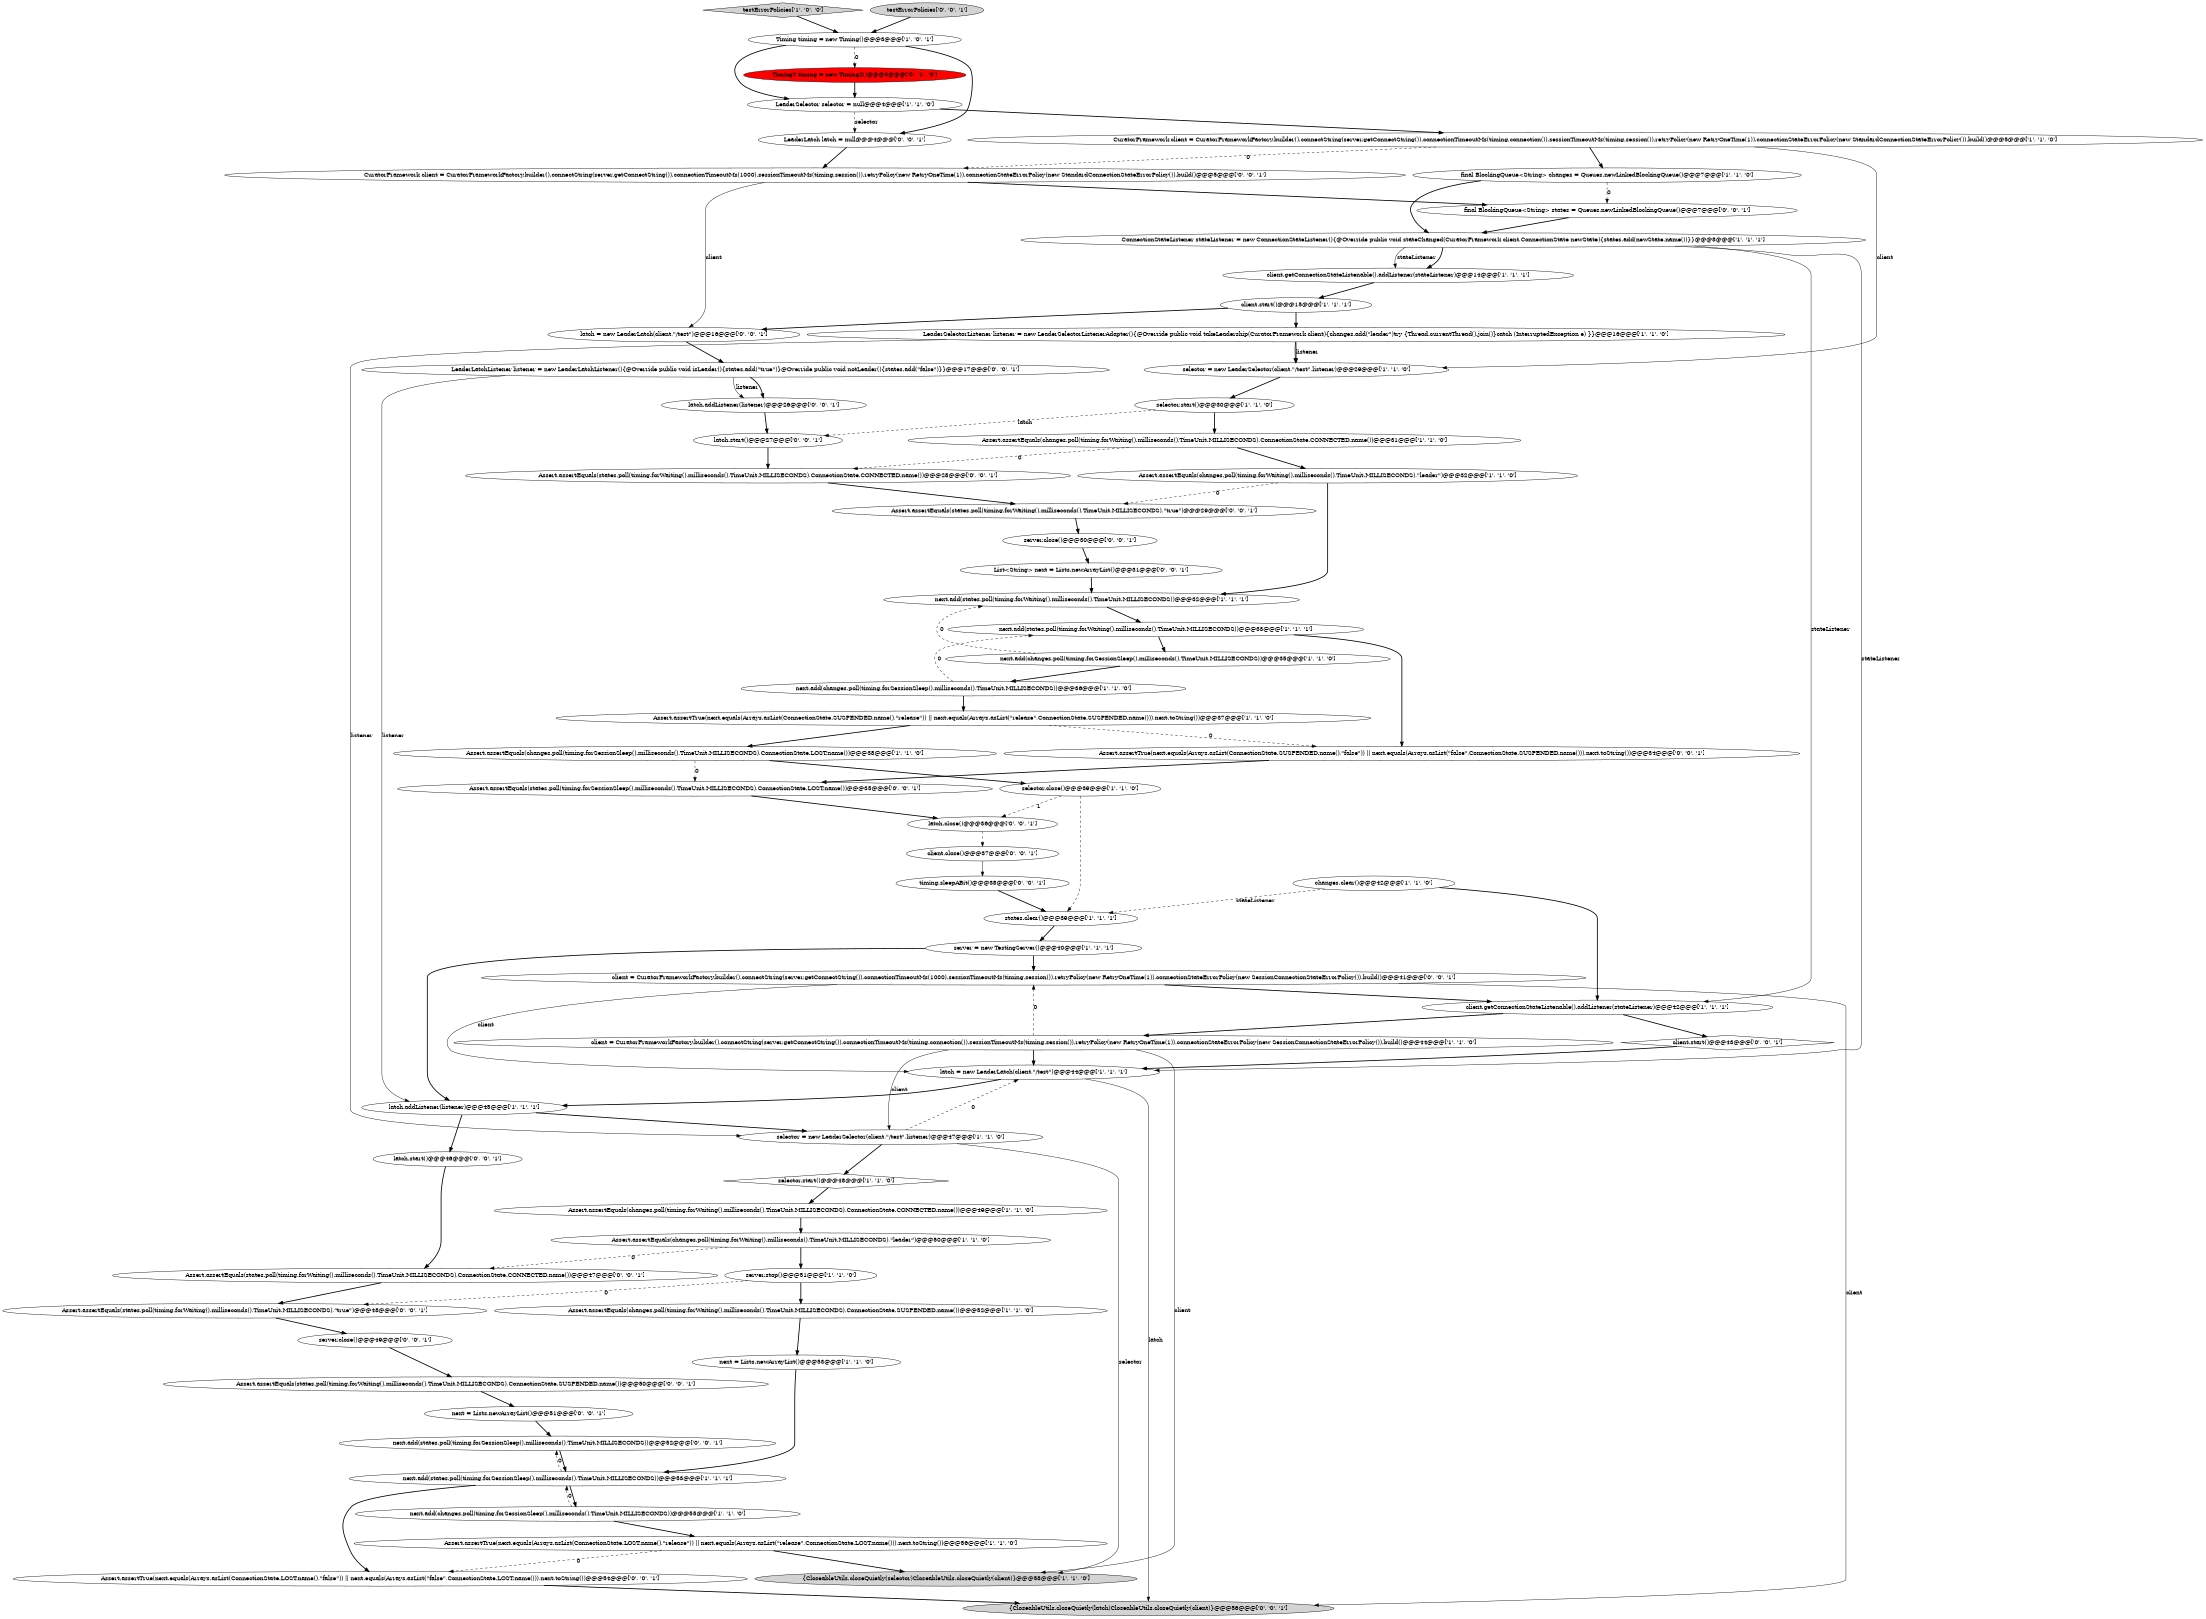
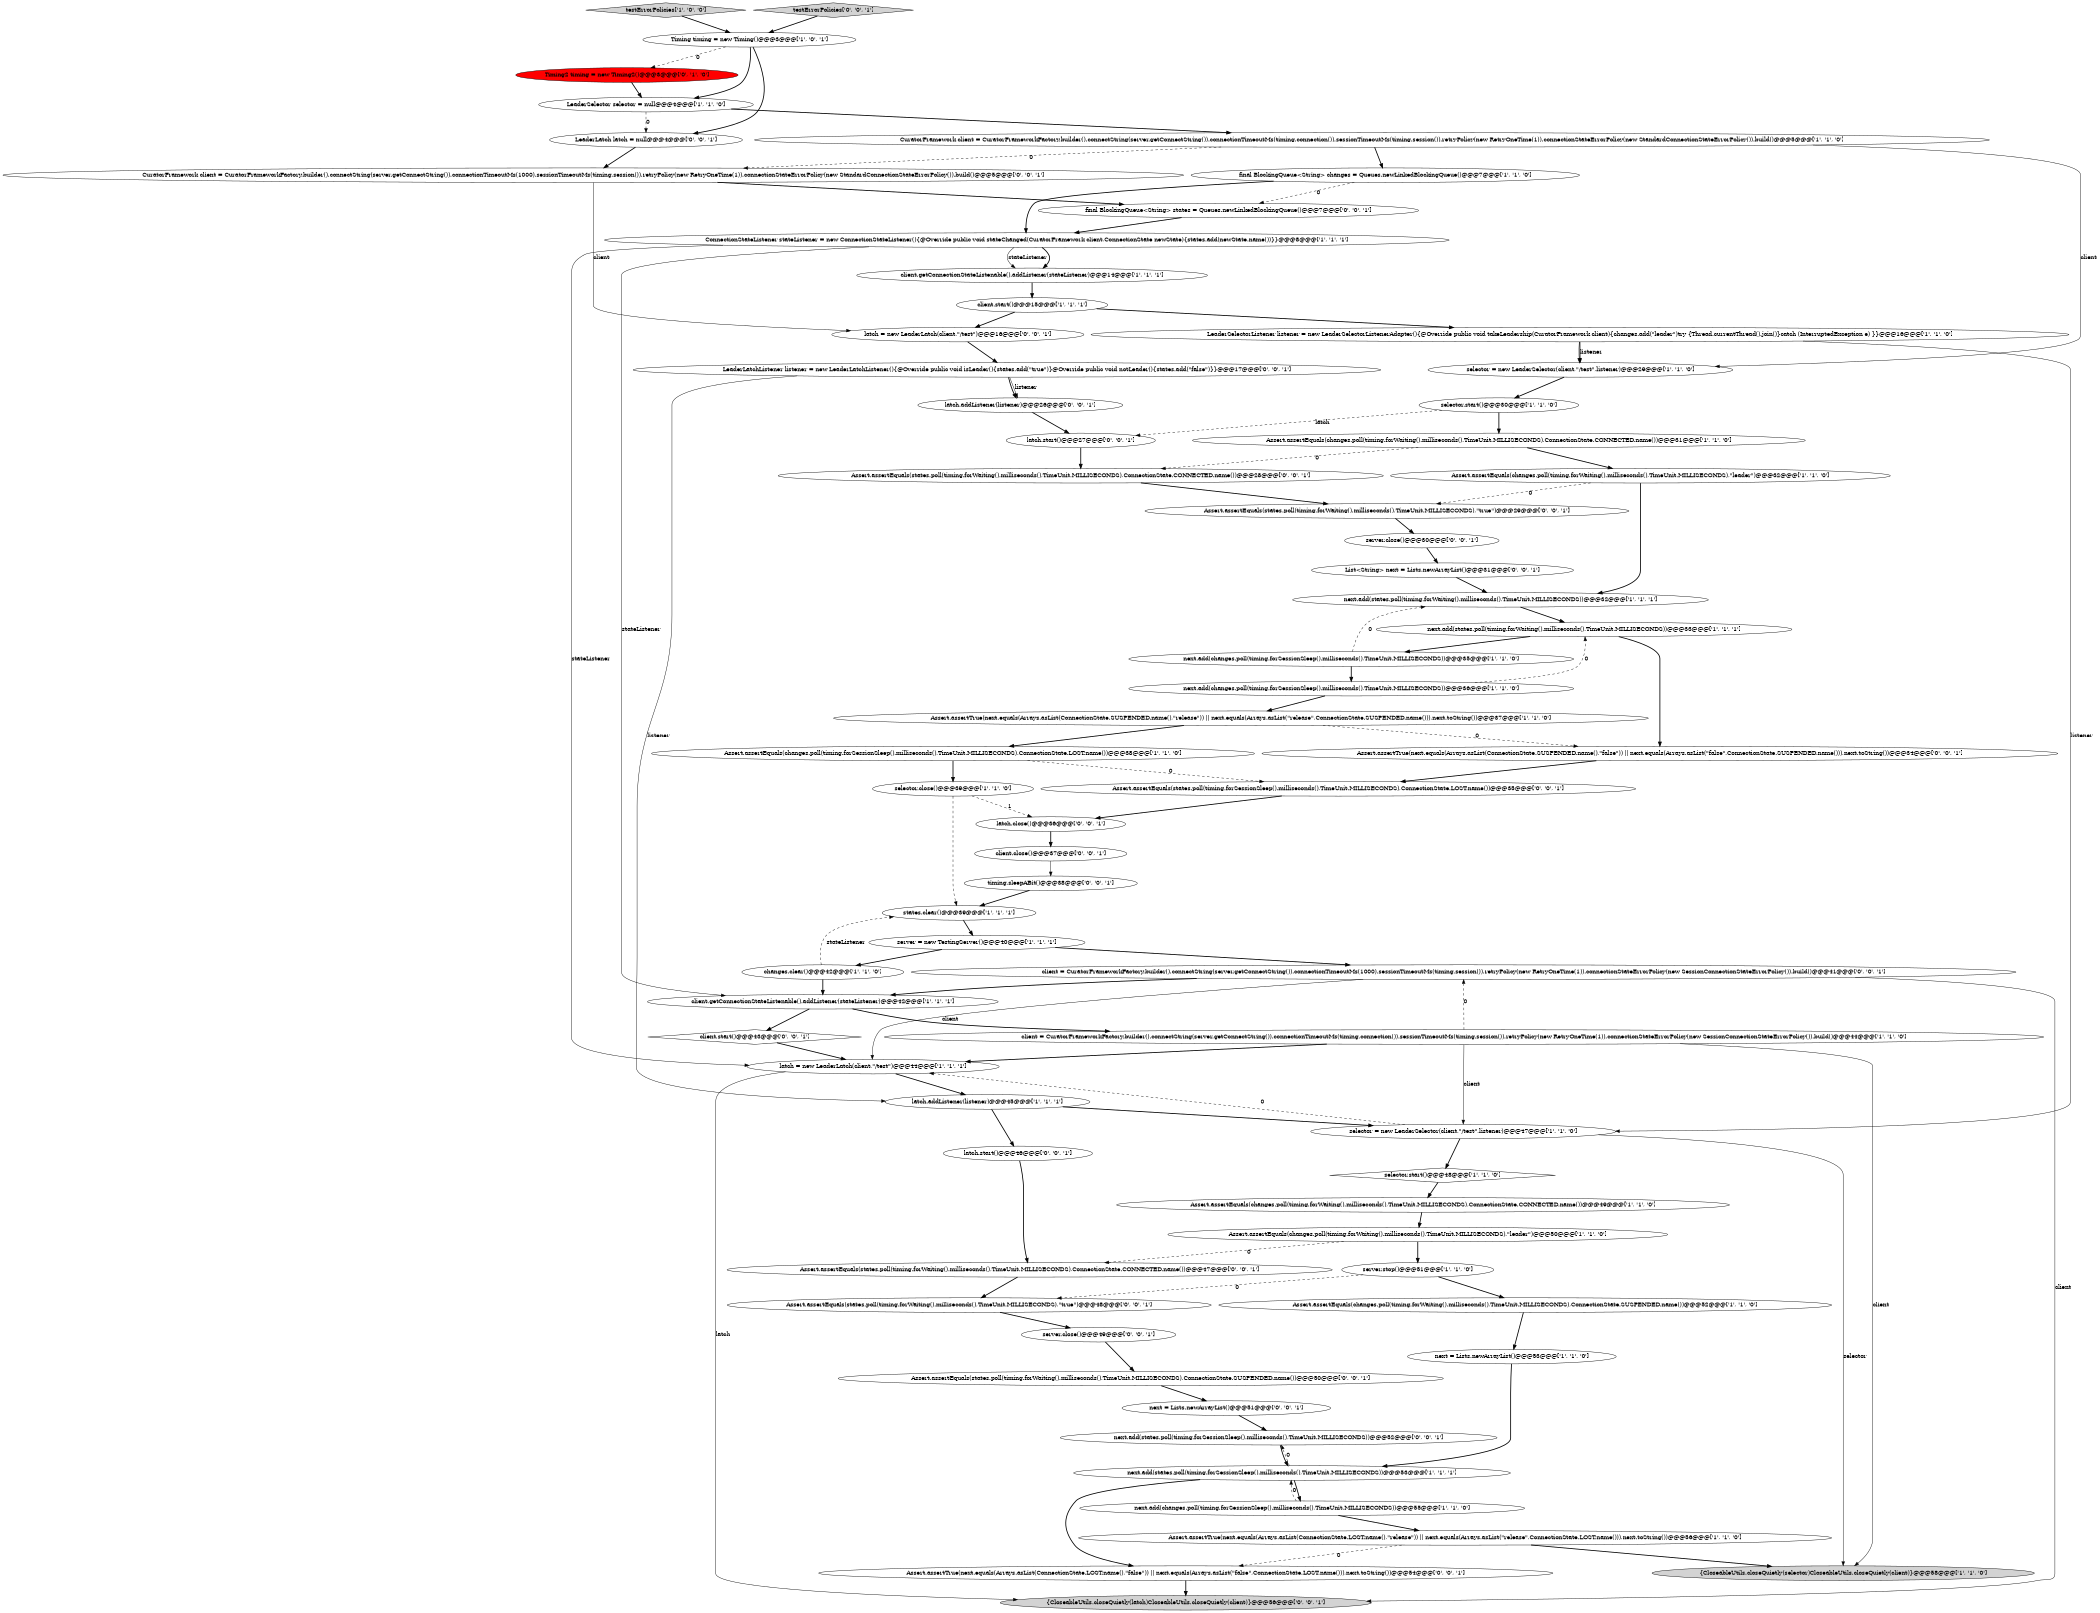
node "testErrorPolicies['0', '0', '1']": shape ellipse -> diamond
edge "LeaderSelector selector = null@@@4@@@['1', '1', '0']" -> "LeaderLatch latch = null@@@4@@@['0', '0', '1']": label "selector" -> "0"
edge "latch.close()@@@36@@@['0', '0', '1']" -> "client.close()@@@37@@@['0', '0', '1']": style dashed -> bold
edge "server = new TestingServer()@@@40@@@['1', '1', '1']" -> "latch.addListener(listener)@@@45@@@['1', '1', '1']": now "server = new TestingServer()@@@40@@@['1', '1', '1']" -> "changes.clear()@@@42@@@['1', '1', '0']"
